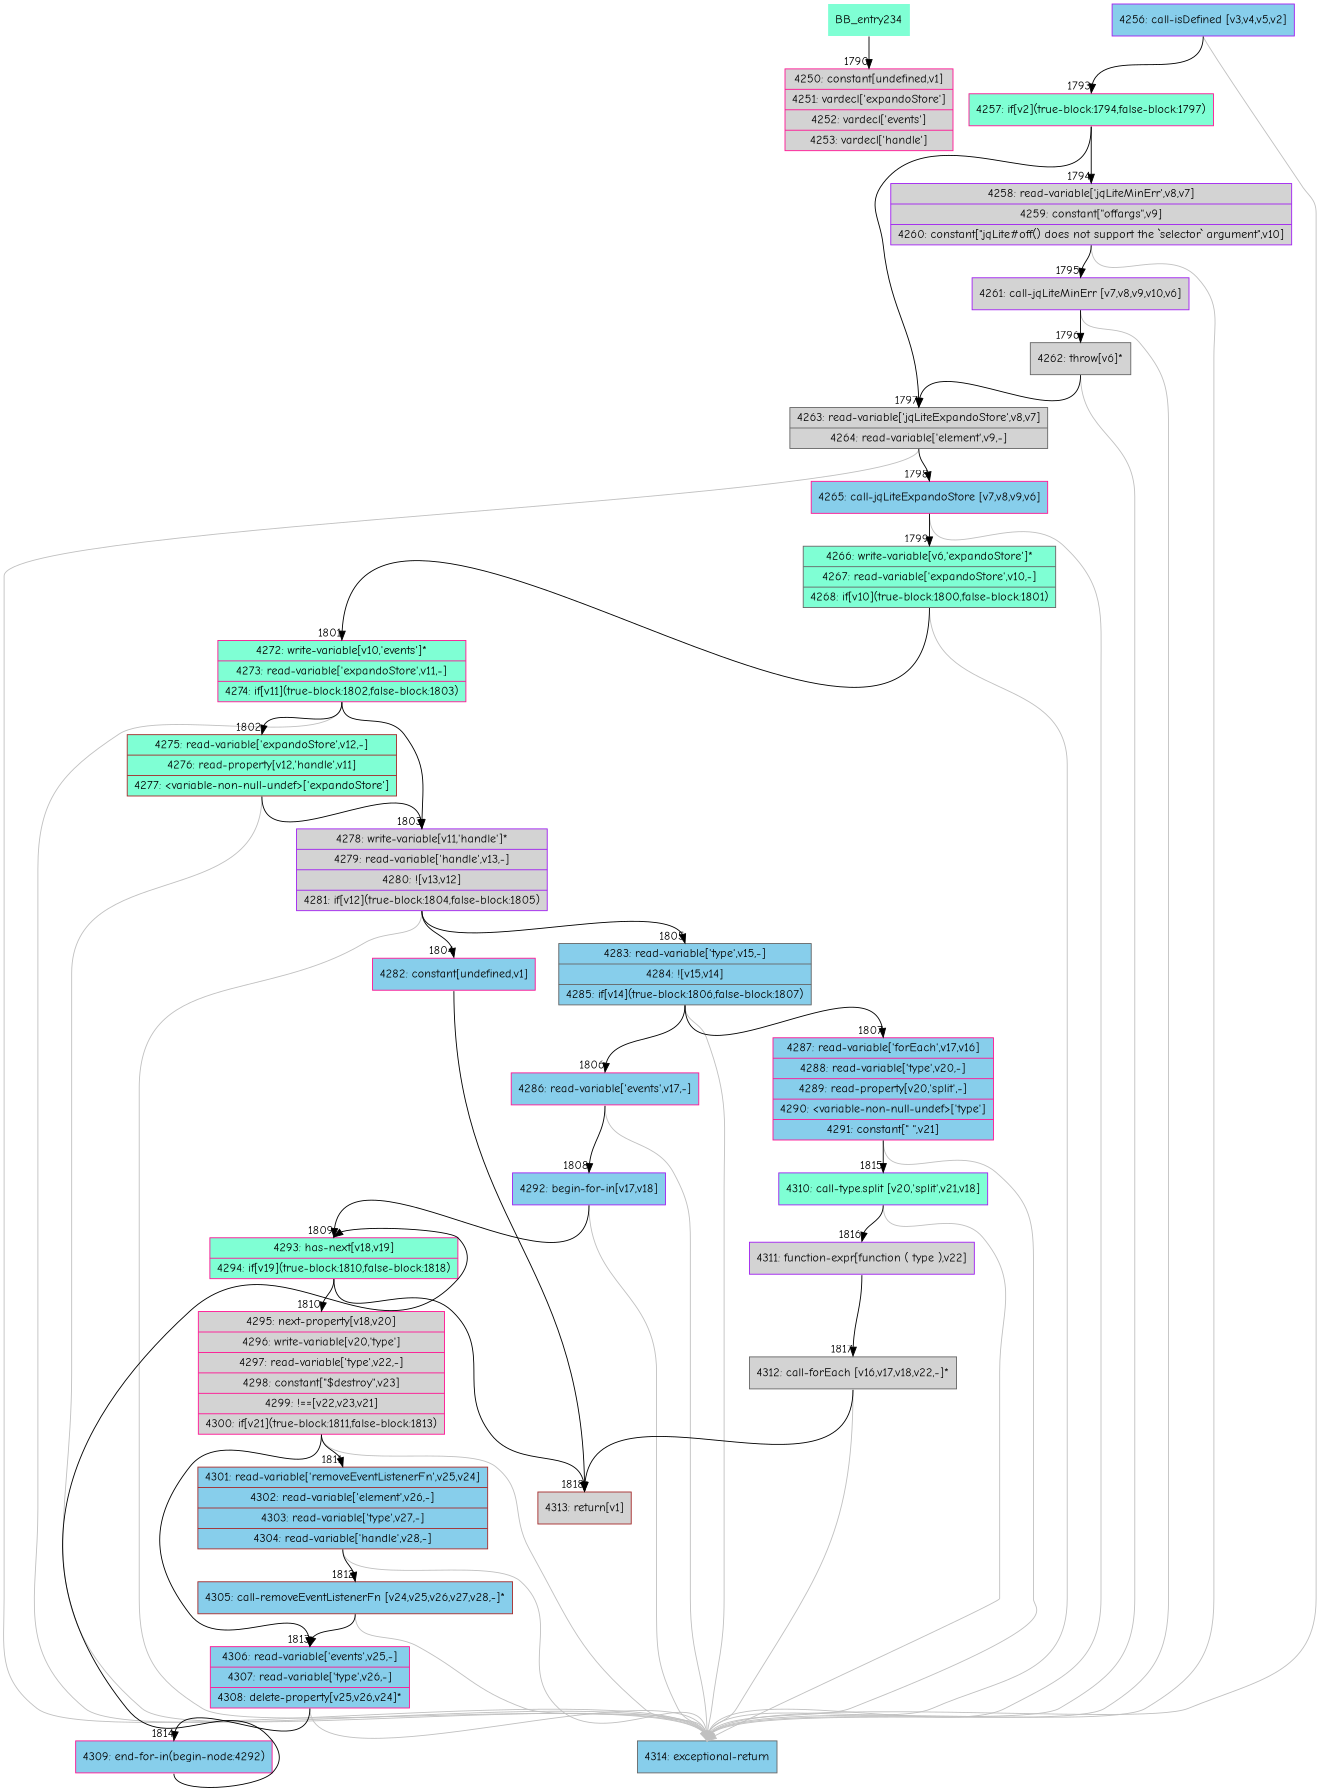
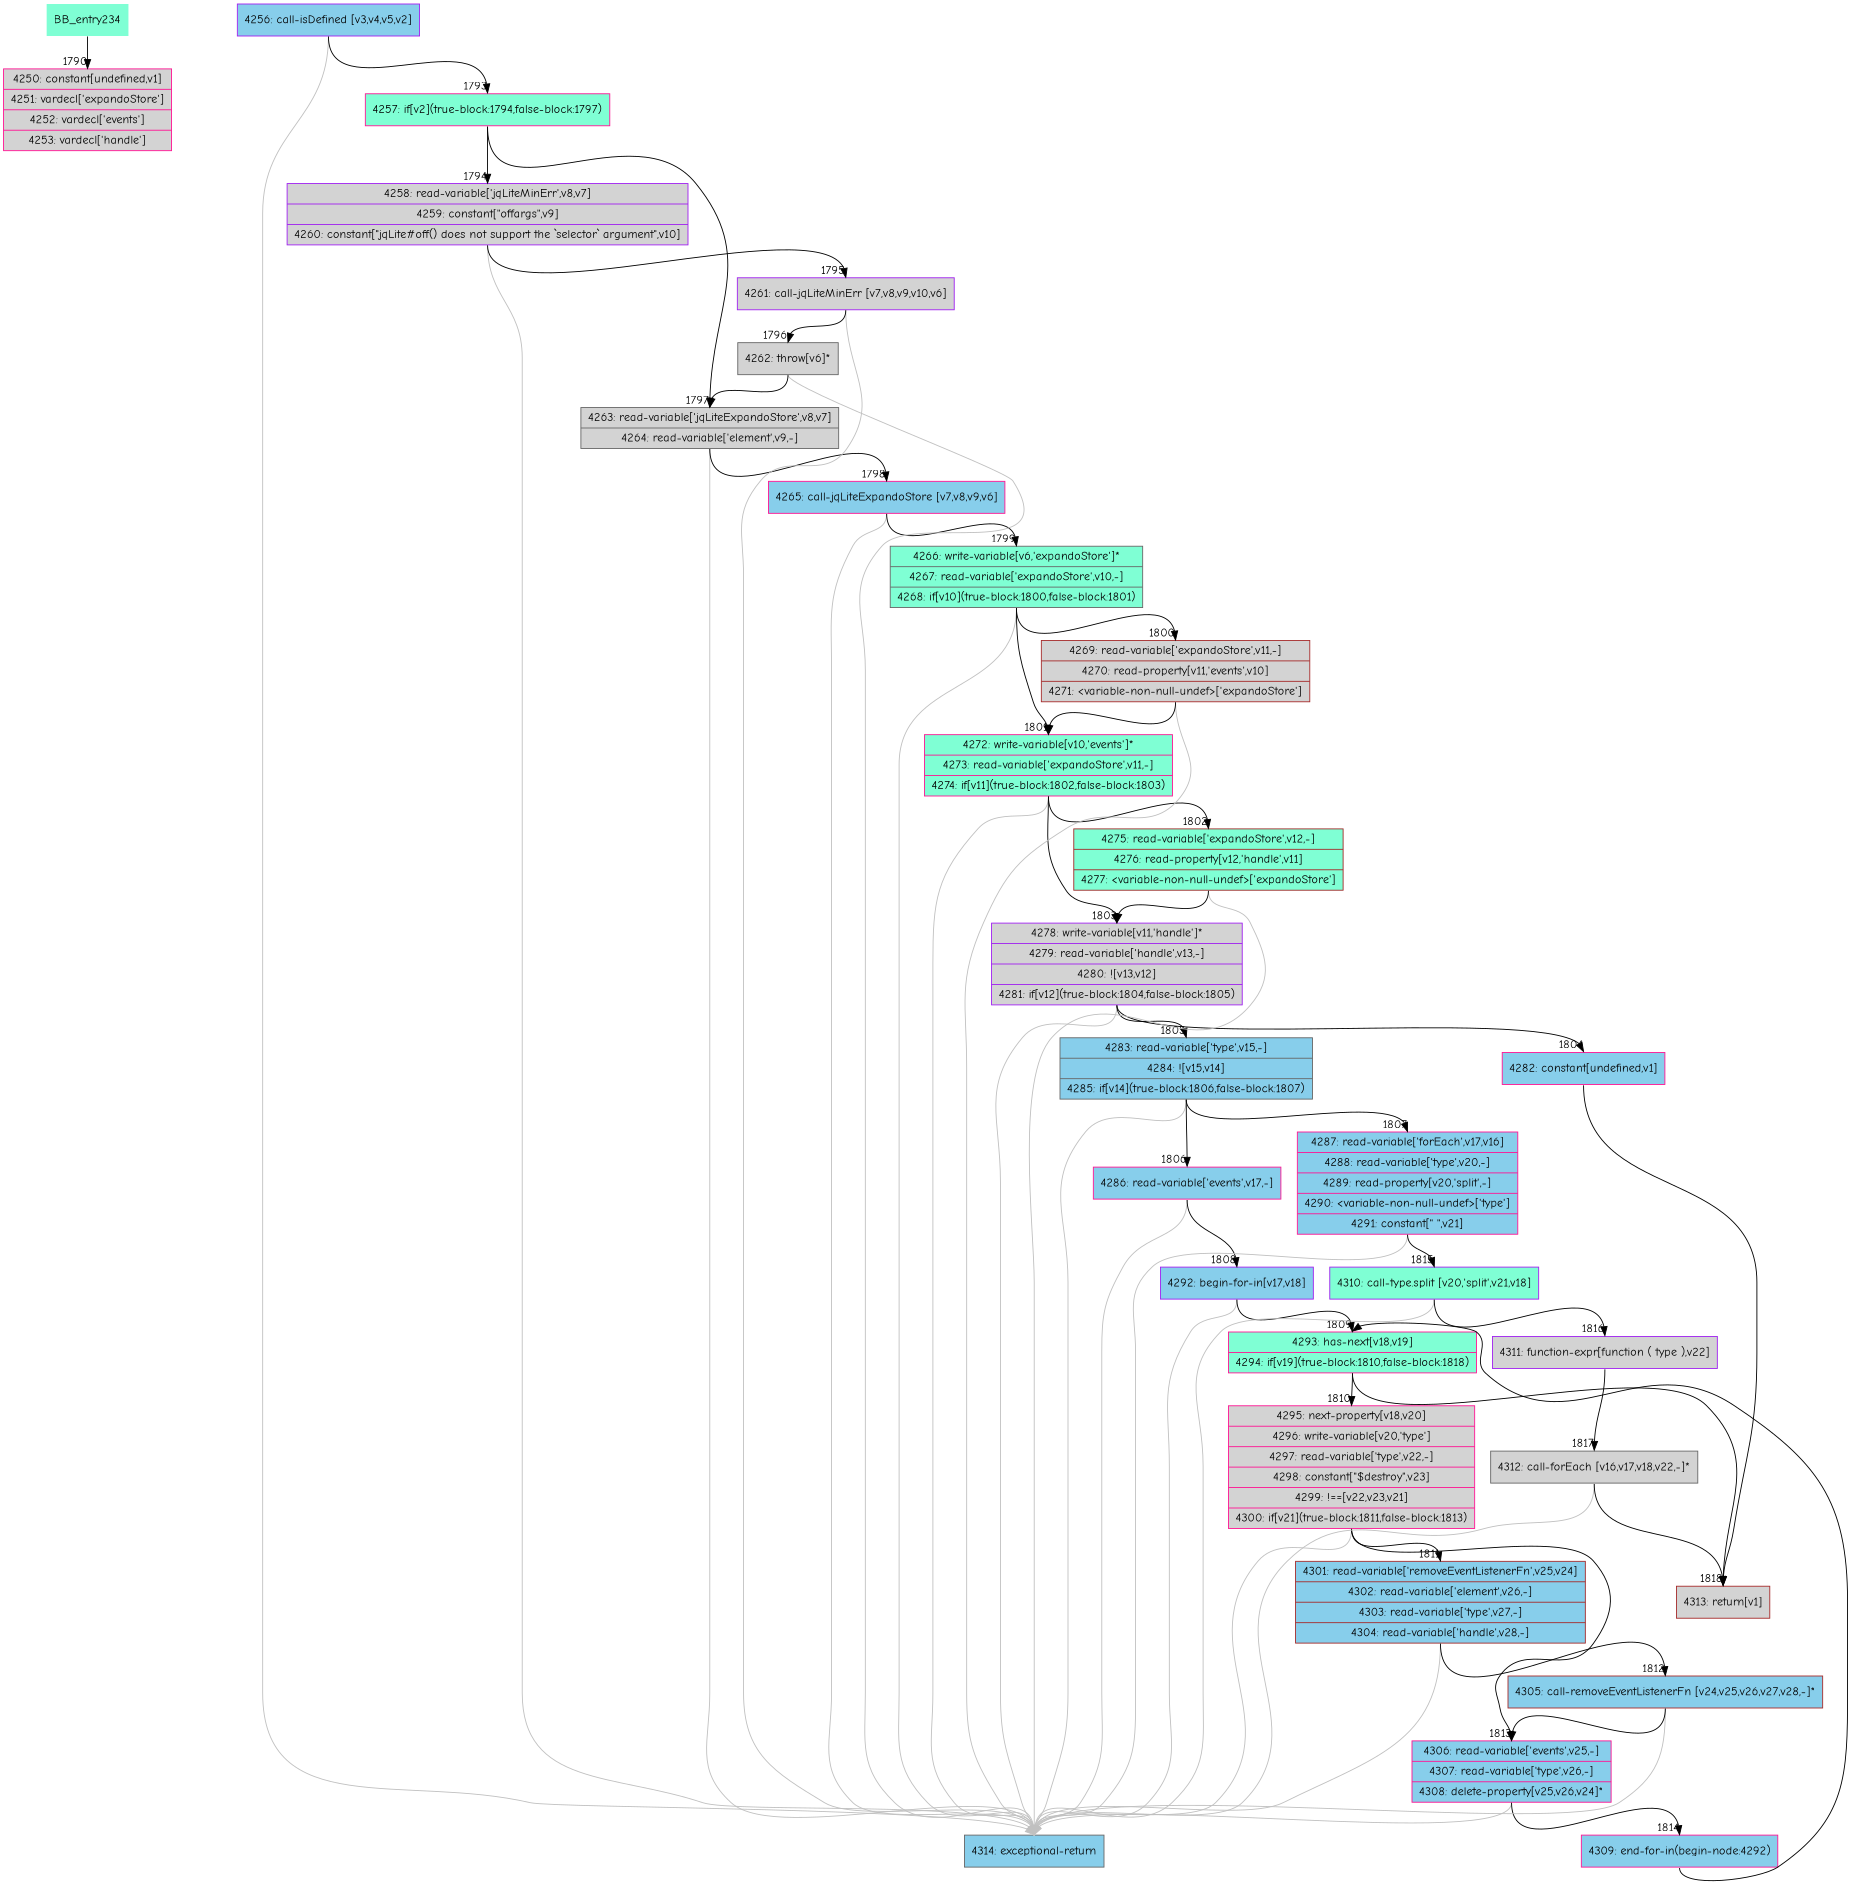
node "4269: read-variable['expandoStore',v11,-]": added
